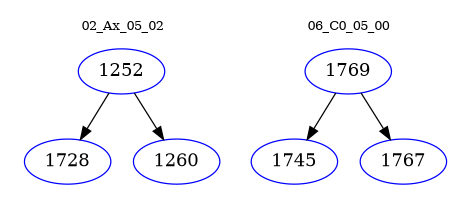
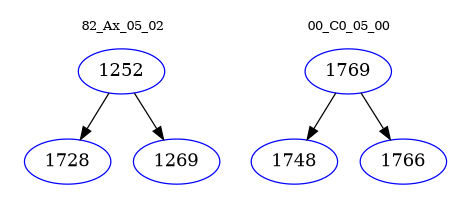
cluster "02_Ax_05_02": label "02_Ax_05_02" -> "82_Ax_05_02"
cluster "06_C0_05_00": label "06_C0_05_00" -> "00_C0_05_00"
node "1260": label "1260" -> "1269"
node "1745": label "1745" -> "1748"
node "1767": label "1767" -> "1766"
